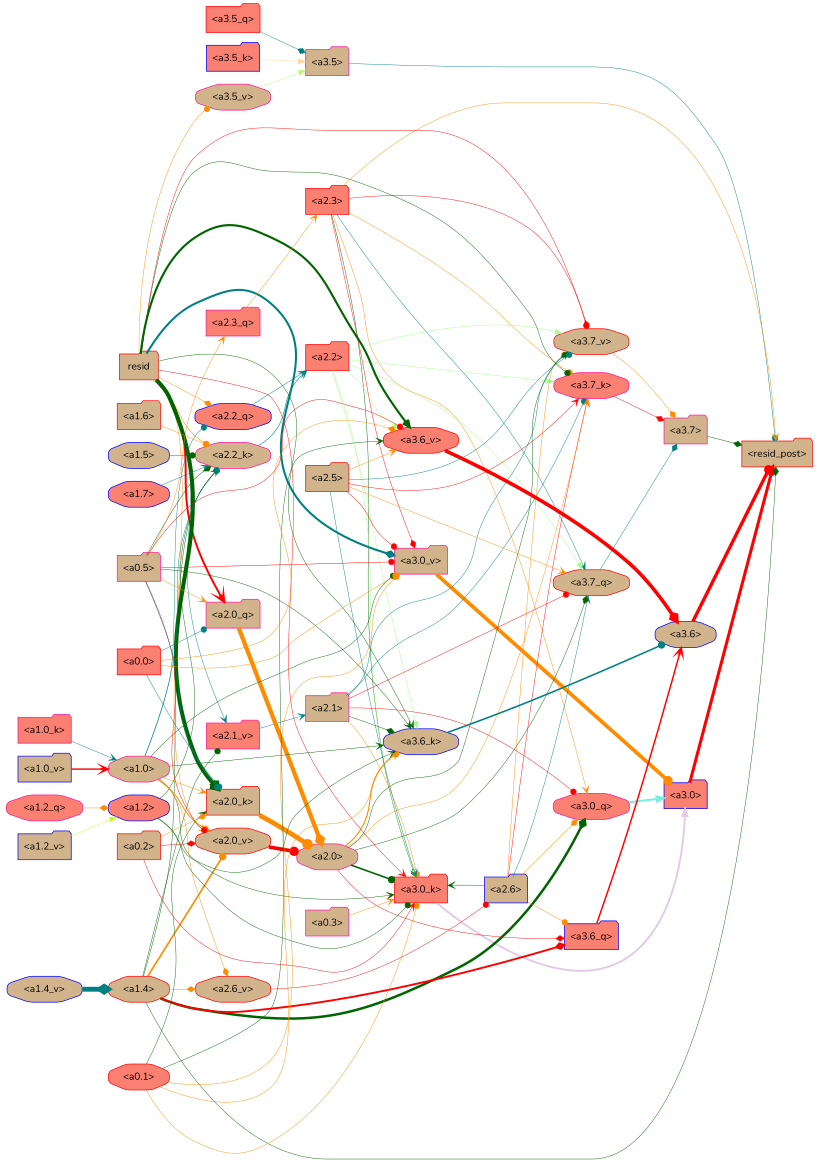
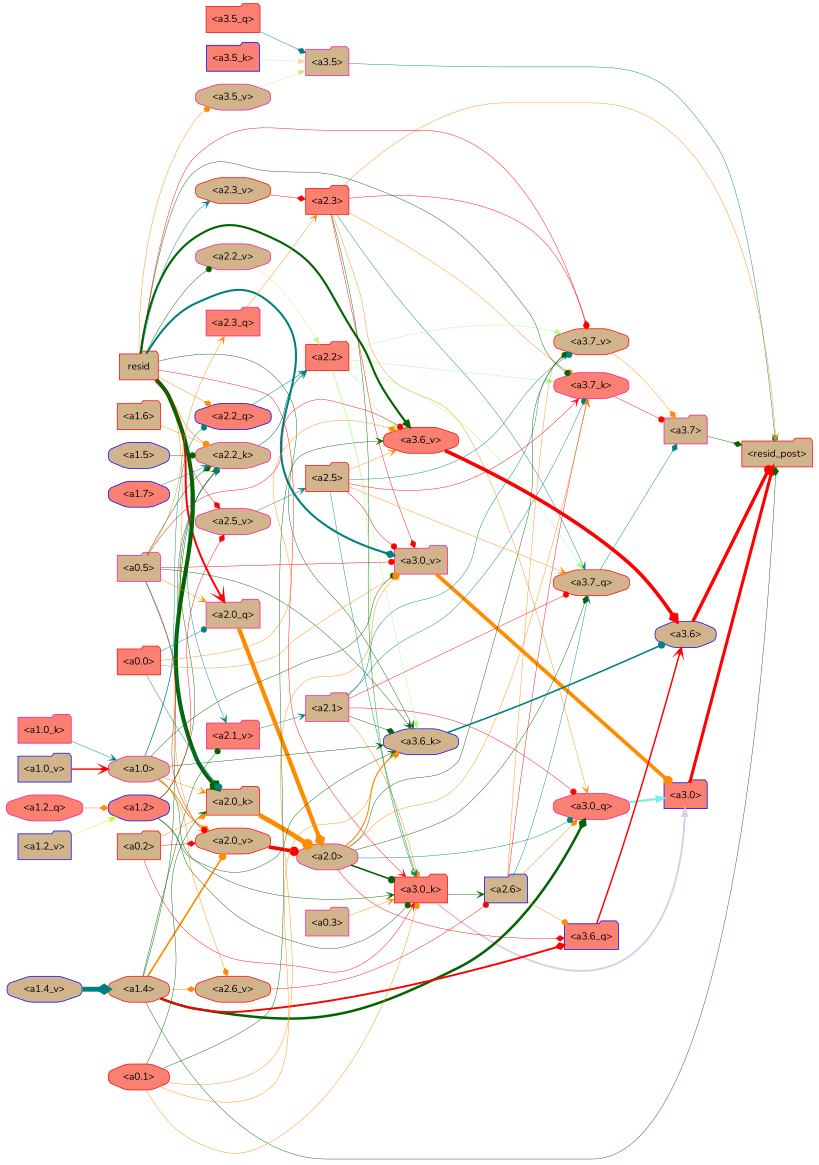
node "<a2.3_v>": added
node "<a2.2_v>": added
edge "<a3.7_k>" -> "<a3.7>": arrowhead diamond -> dot
node "<a2.5_v>": added
edge "<a2.0>" -> "<a3.0_q>": added
edge "<a2.6>" -> "<a3.0_k>": reversed
